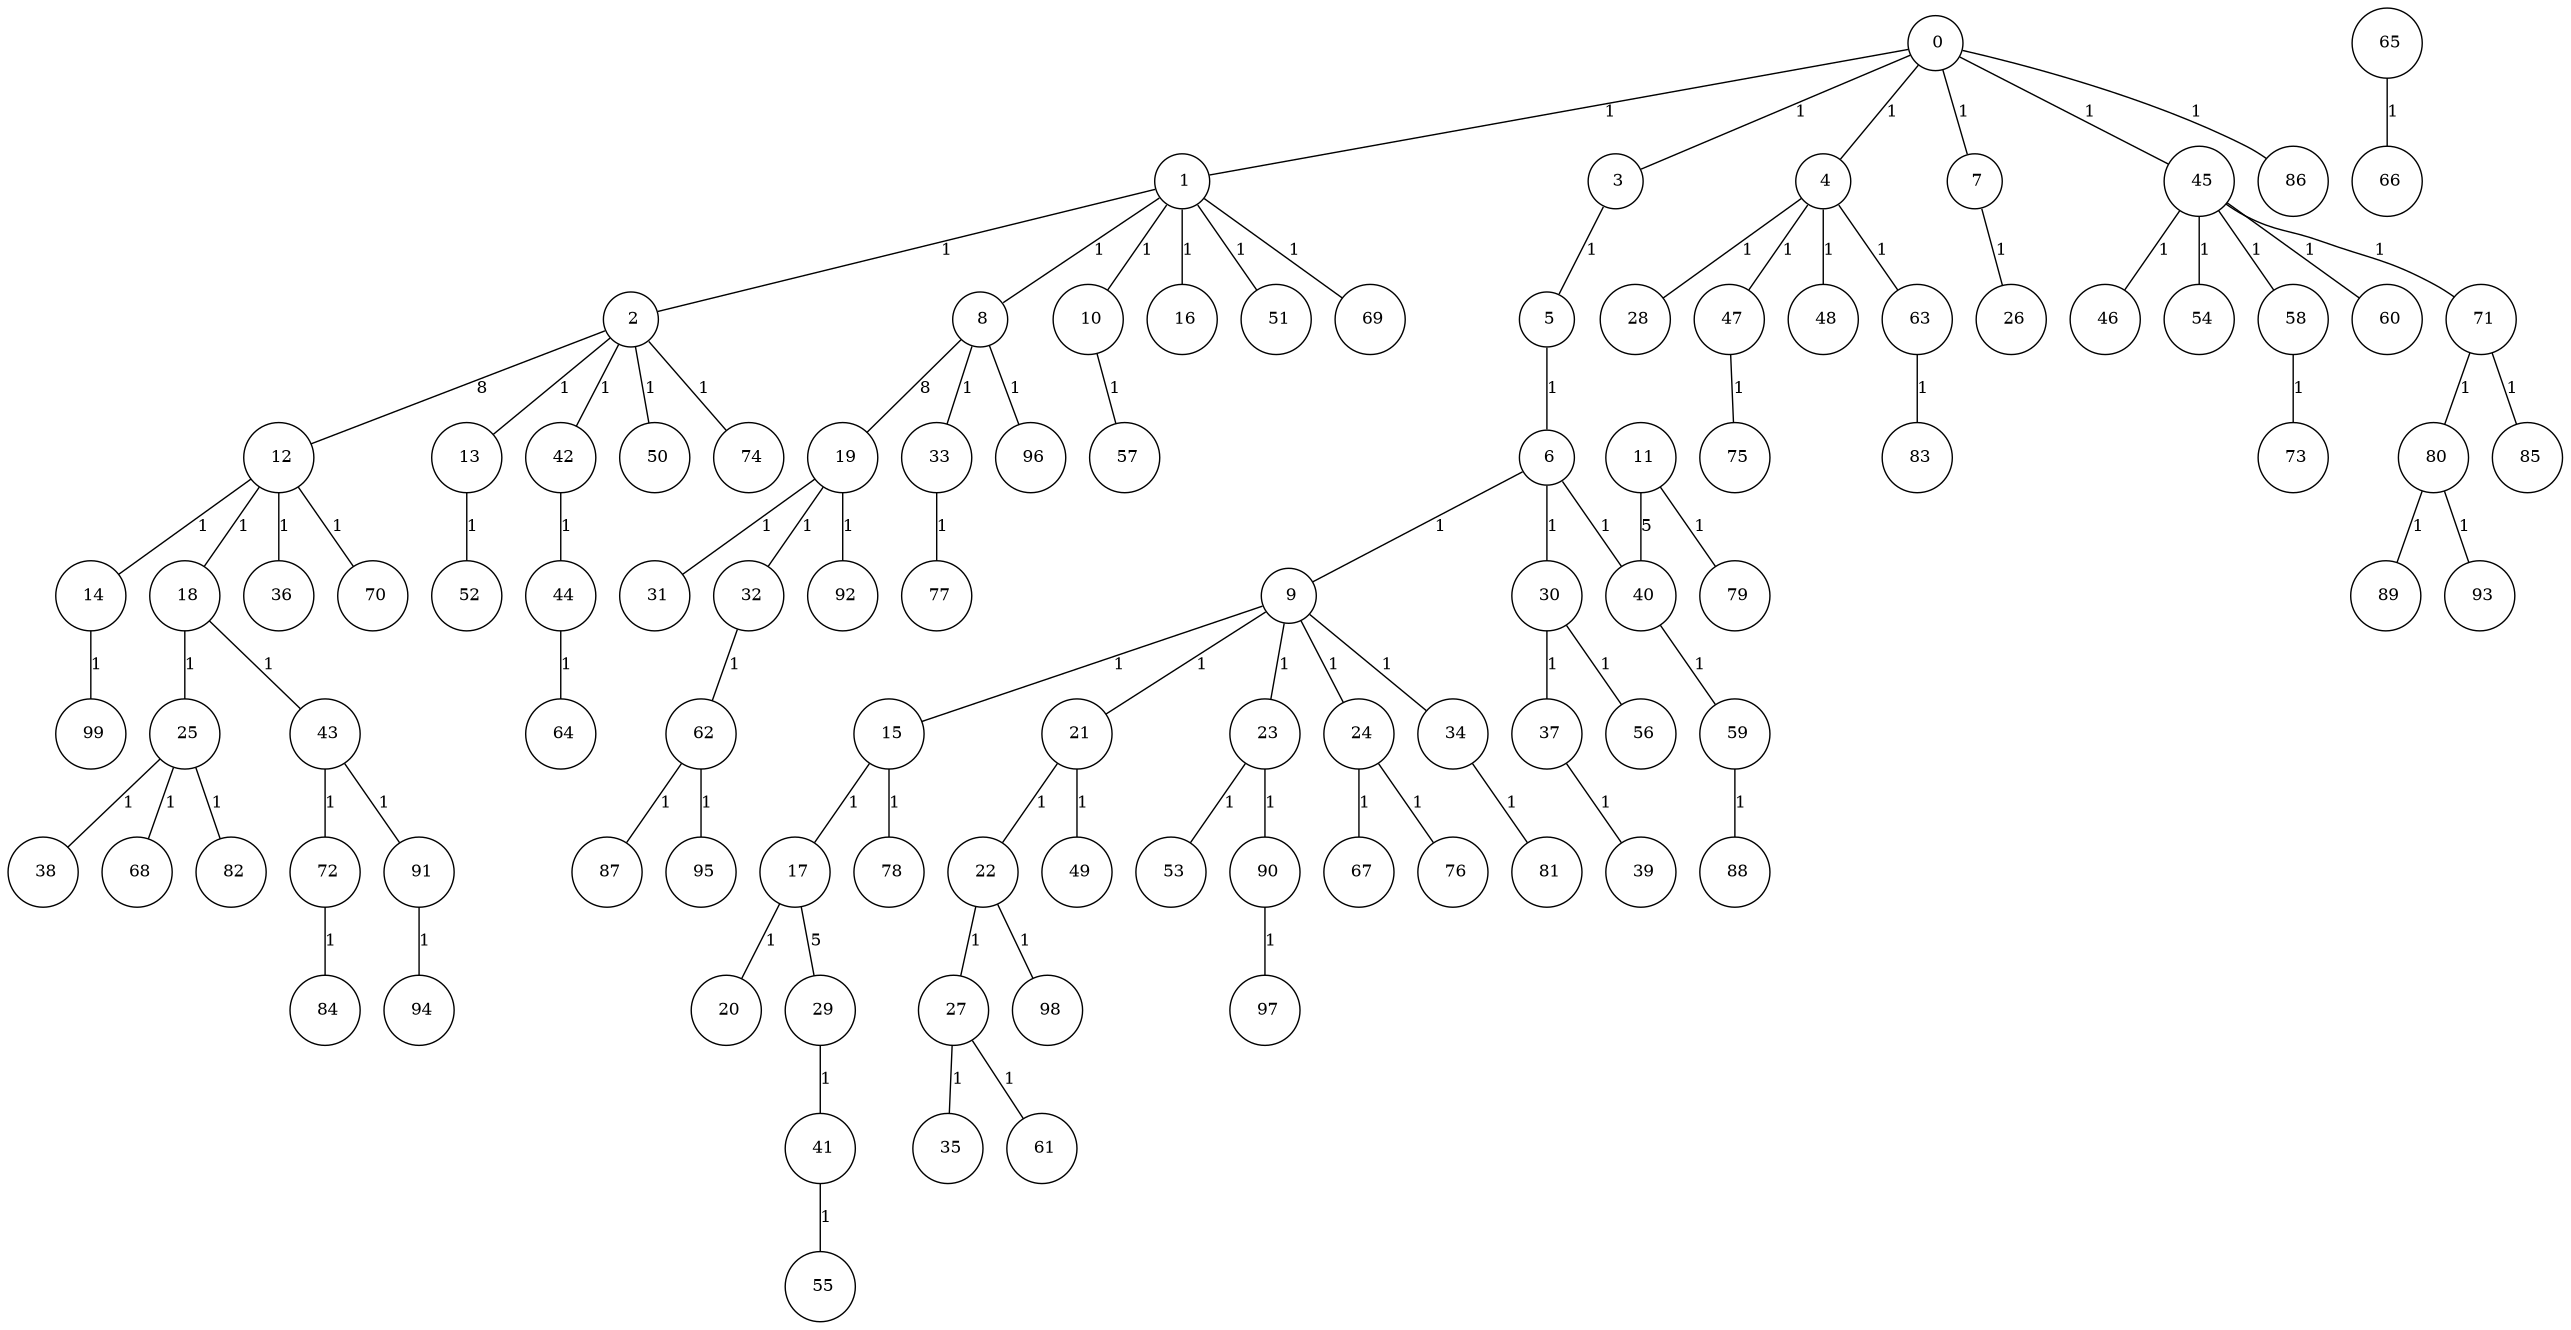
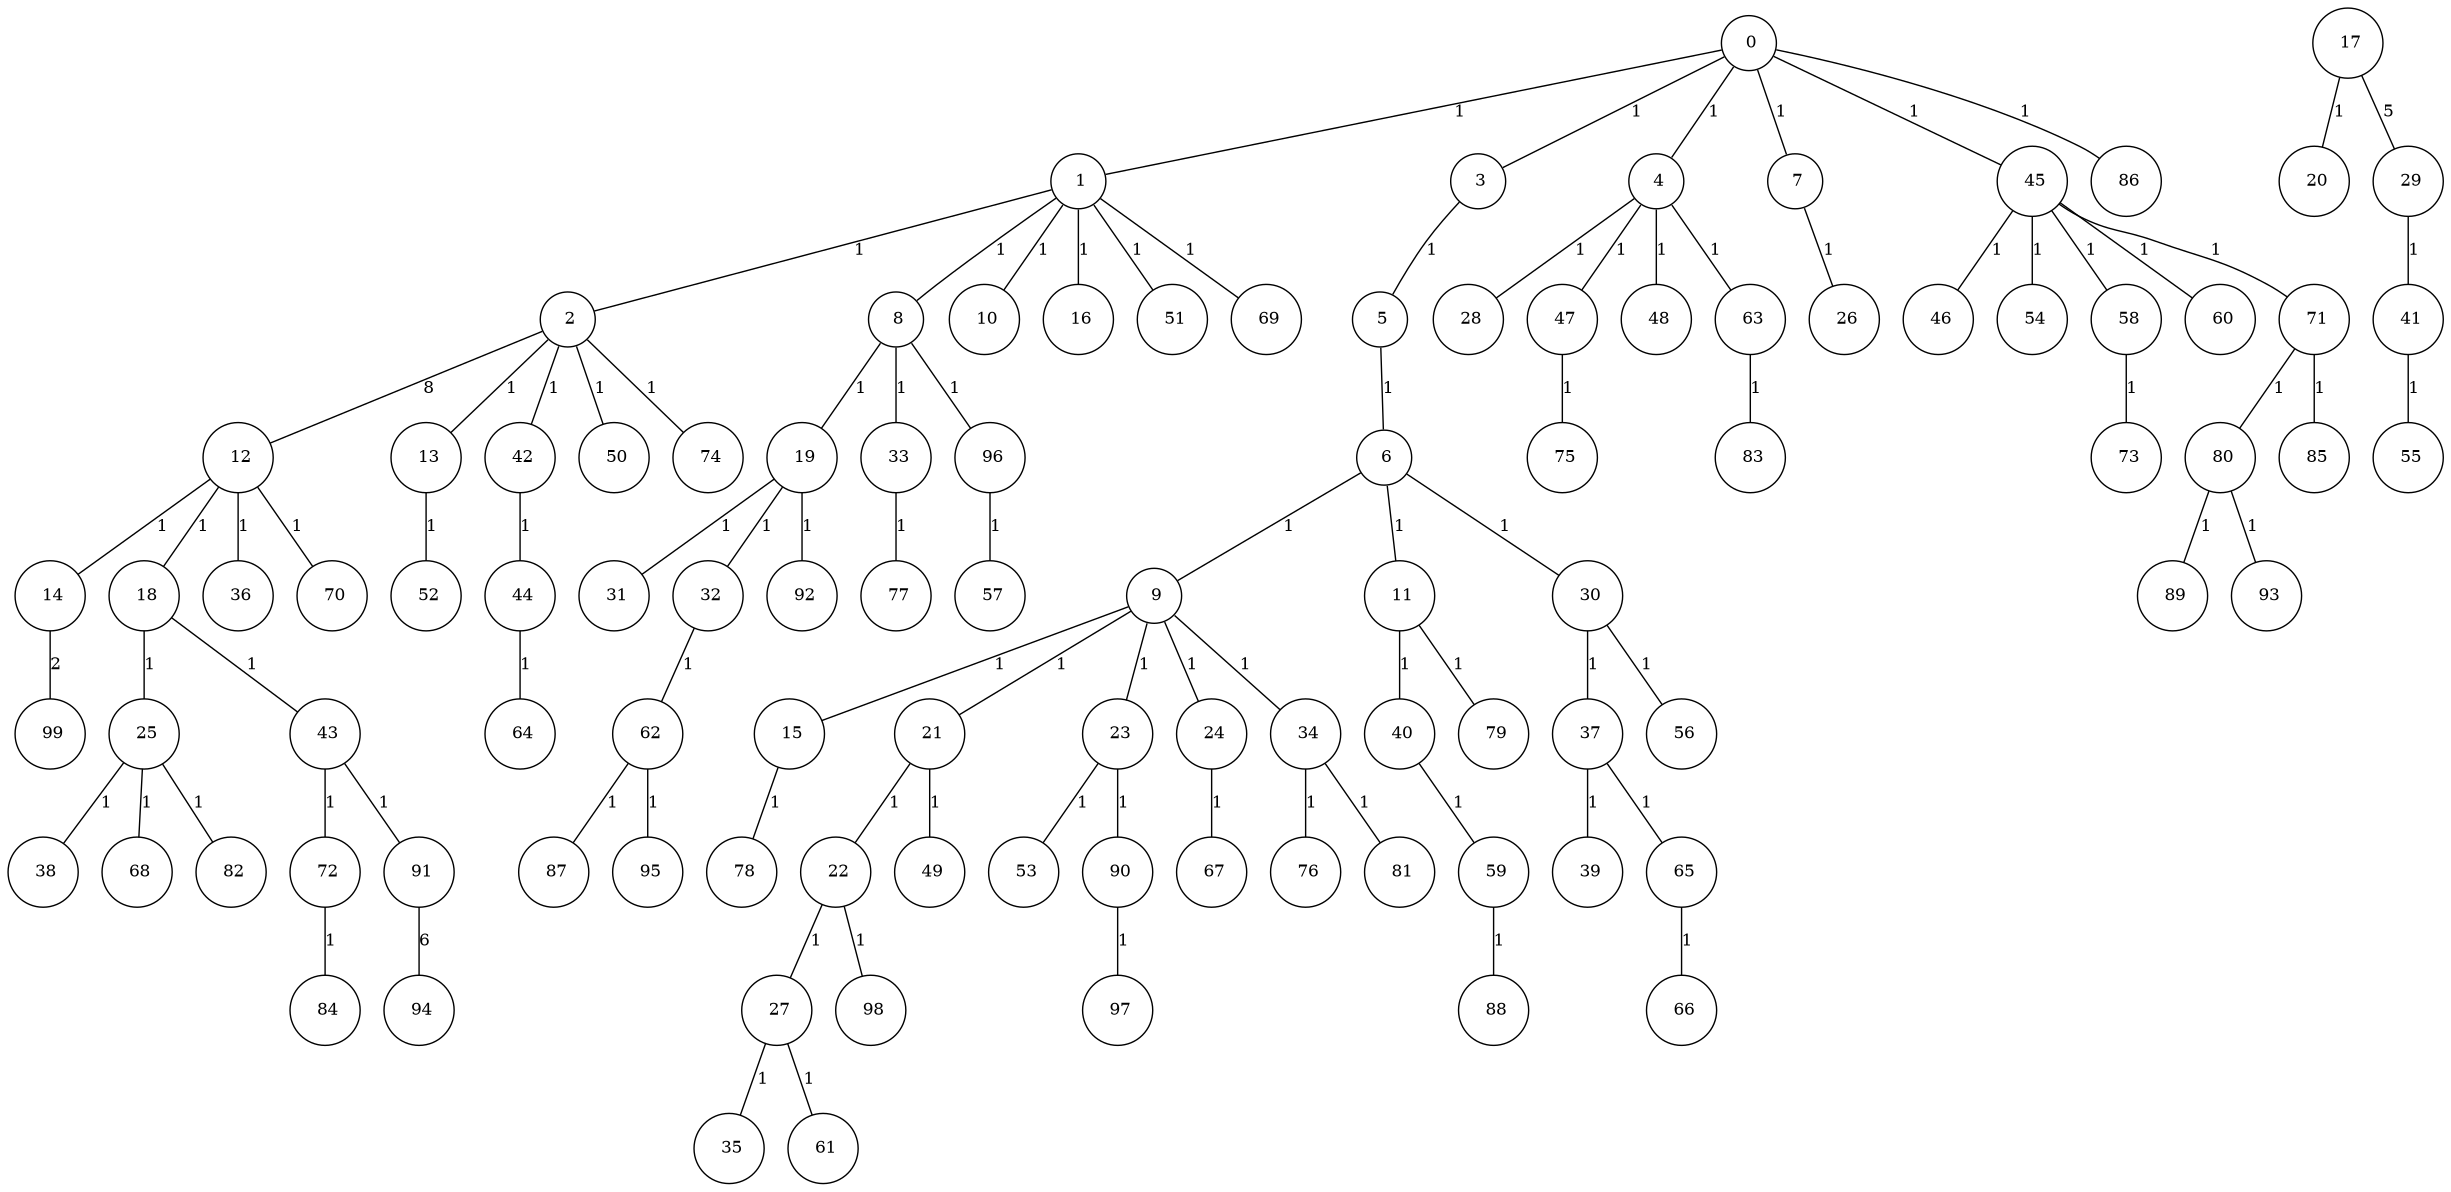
edge "8" -- "19": label "8" -> "1"
edge "10" -- "57": now "96" -- "57"
edge "6" -- "40": now "6" -- "11"
edge "11" -- "40": label "5" -> "1"
edge "14" -- "99": label "1" -> "2"
edge "15" -- "17": removed, label "1"
edge "24" -- "76": now "34" -- "76"
edge "37" -- "65": added, label "1"
edge "91" -- "94": label "1" -> "6"
